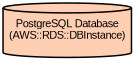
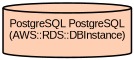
node "PostgreSQL Database (AWS::RDS::DBInstance)": label "PostgreSQL Database (AWS::RDS::DBInstance)" -> "PostgreSQL PostgreSQL (AWS::RDS::DBInstance)"
